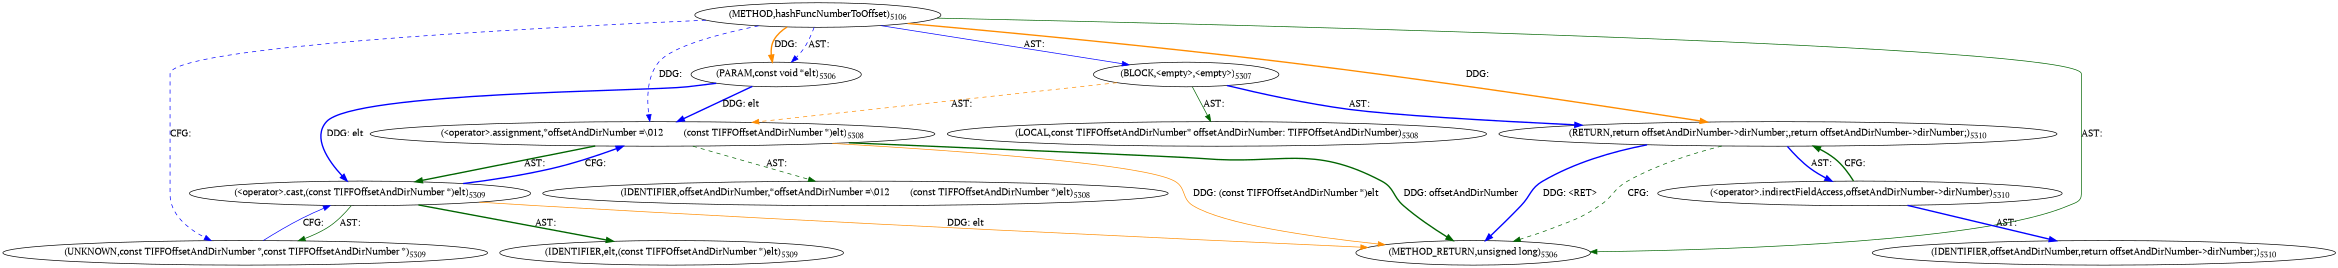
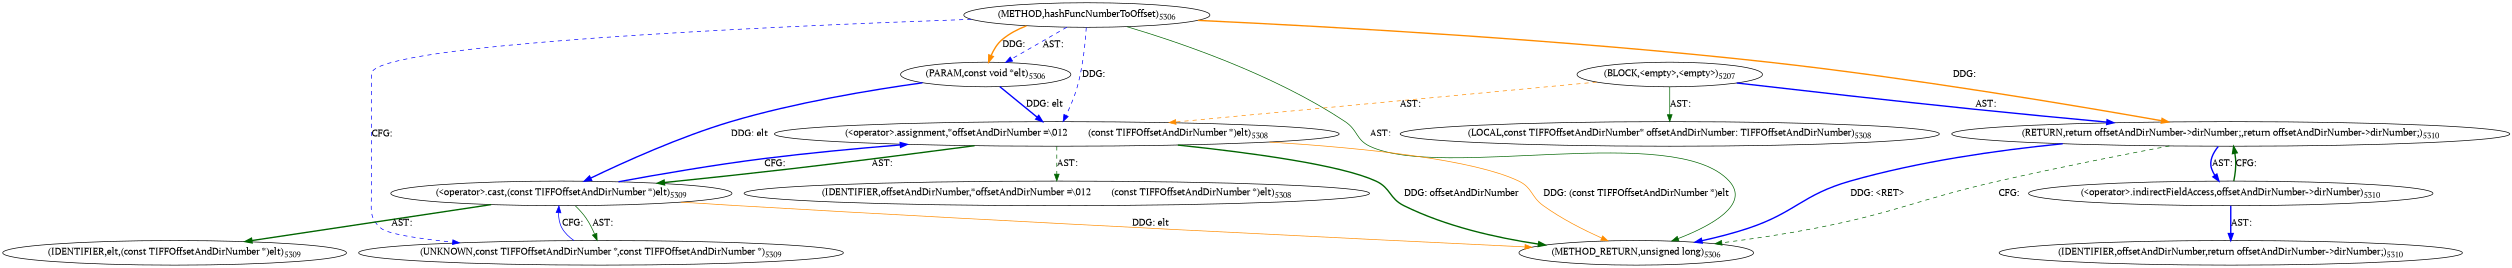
node "(METHOD,hashFuncNumberToOffset)": text "5106" -> "5306"
edge "(METHOD,hashFuncNumberToOffset)" -> "(BLOCK,<empty>,<empty>)": removed, label "AST:"
node "(BLOCK,<empty>,<empty>)": text "5307" -> "5207"
